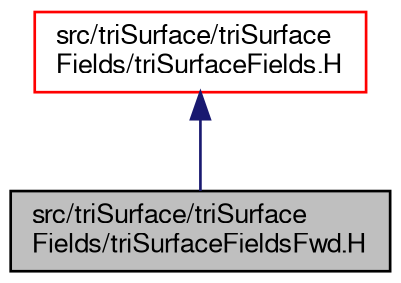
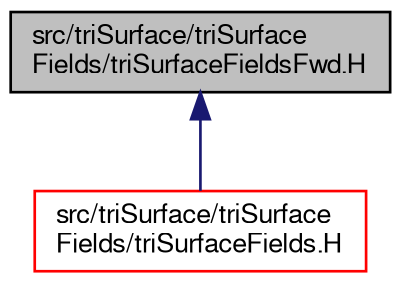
edge "src/triSurface/triSurface Fields/triSurfaceFieldsFwd.H" -> "src/triSurface/triSurface Fields/triSurfaceFields.H": reversed
